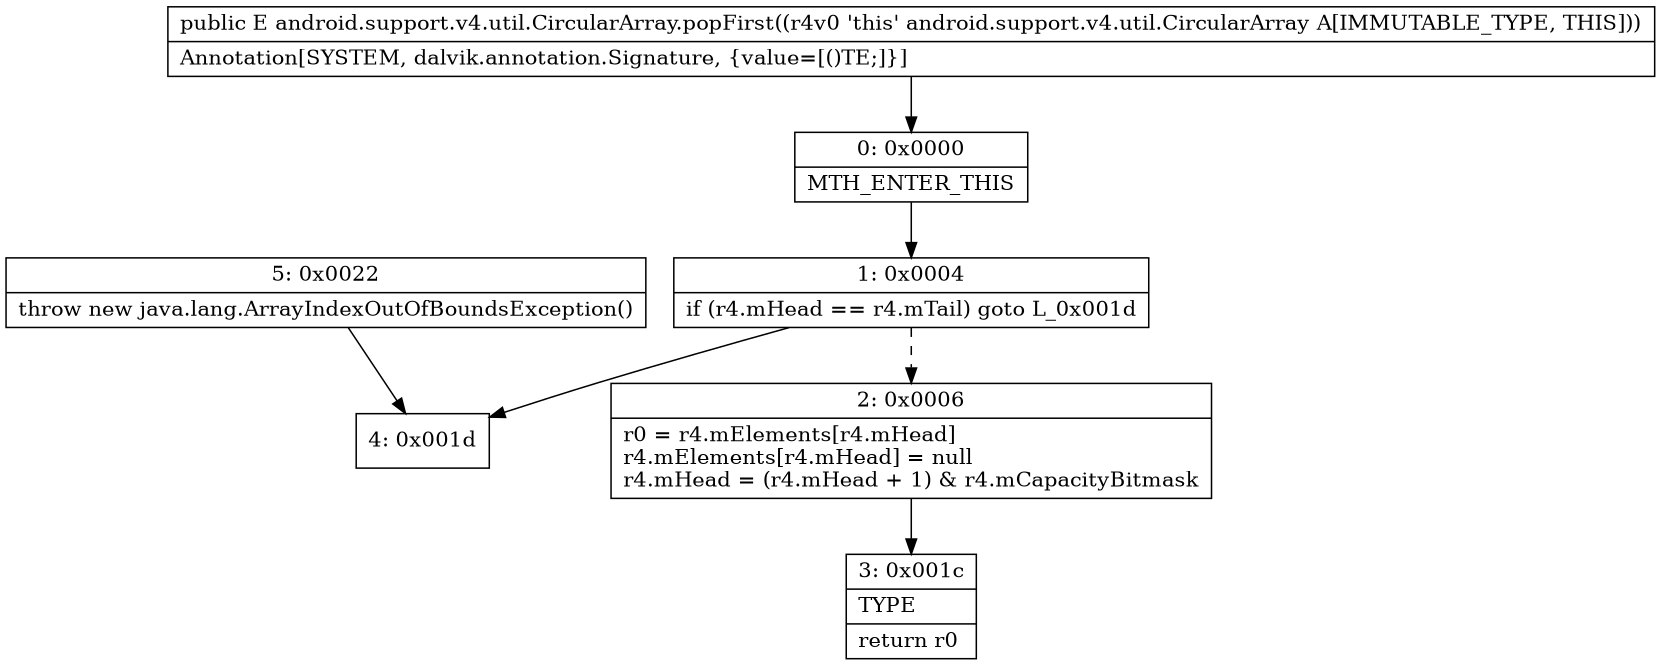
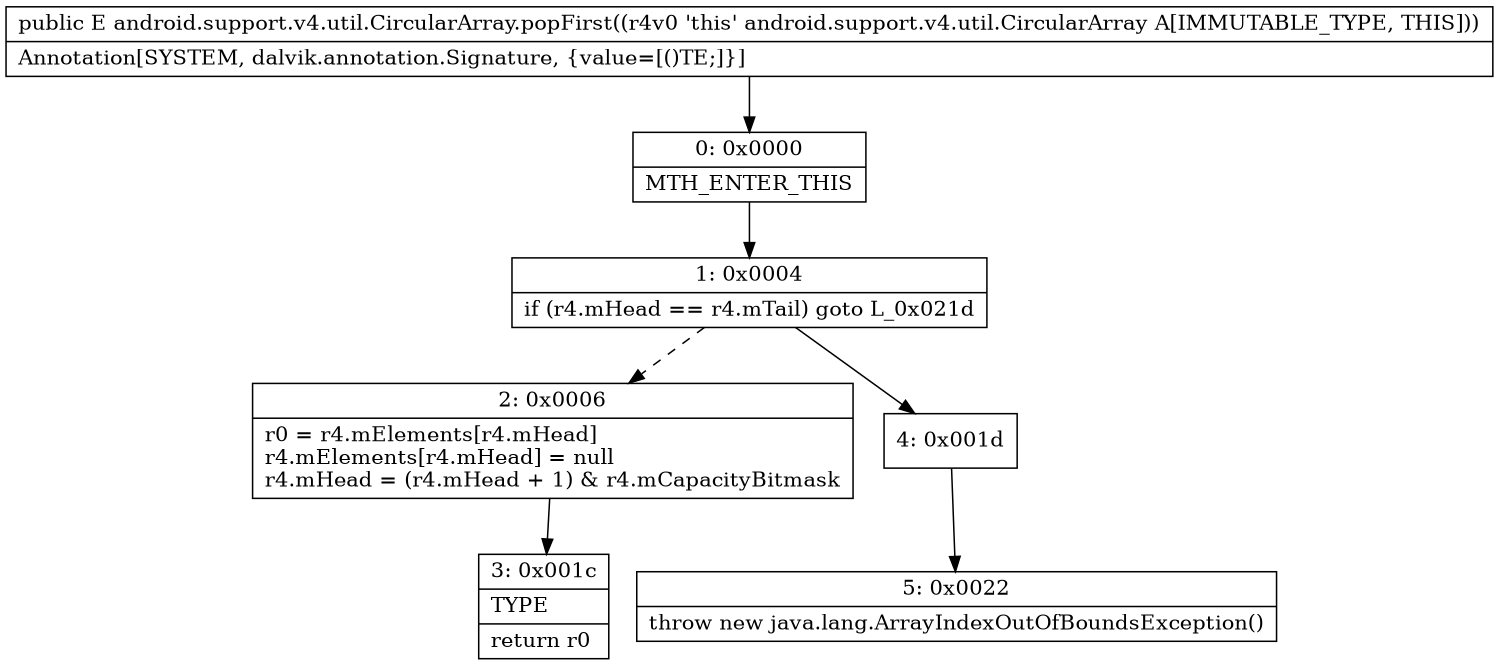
node "1: 0x0004": text "if (r4.mHead == r4.mTail) goto L_0x001d" -> "if (r4.mHead == r4.mTail) goto L_0x021d"
edge "5: 0x0022" -> "4: 0x001d": reversed
